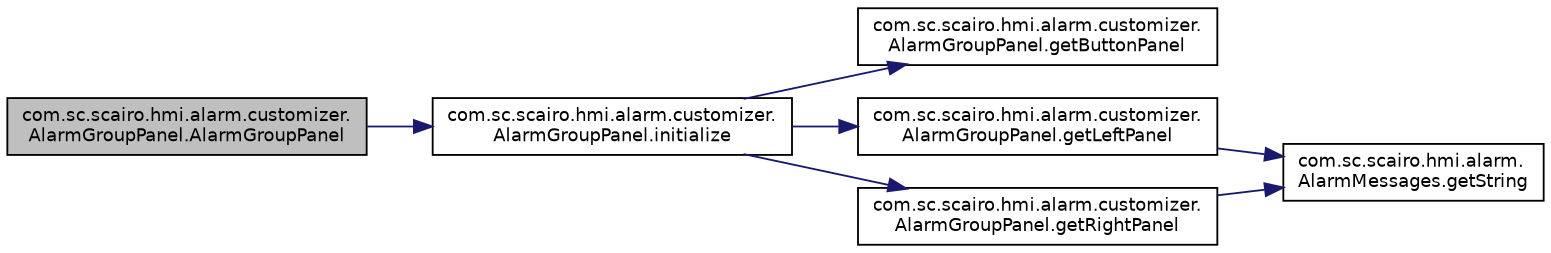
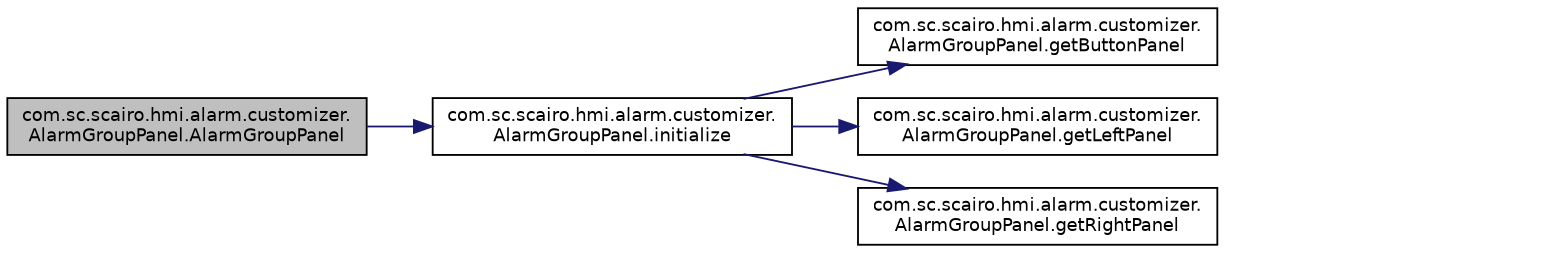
node "com.sc.scairo.hmi.alarm. AlarmMessages.getString": removed
